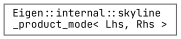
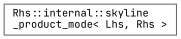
node "Eigen::internal::skyline _product_mode< Lhs, Rhs >": label "Eigen::internal::skyline _product_mode< Lhs, Rhs >" -> "Rhs::internal::skyline _product_mode< Lhs, Rhs >"
